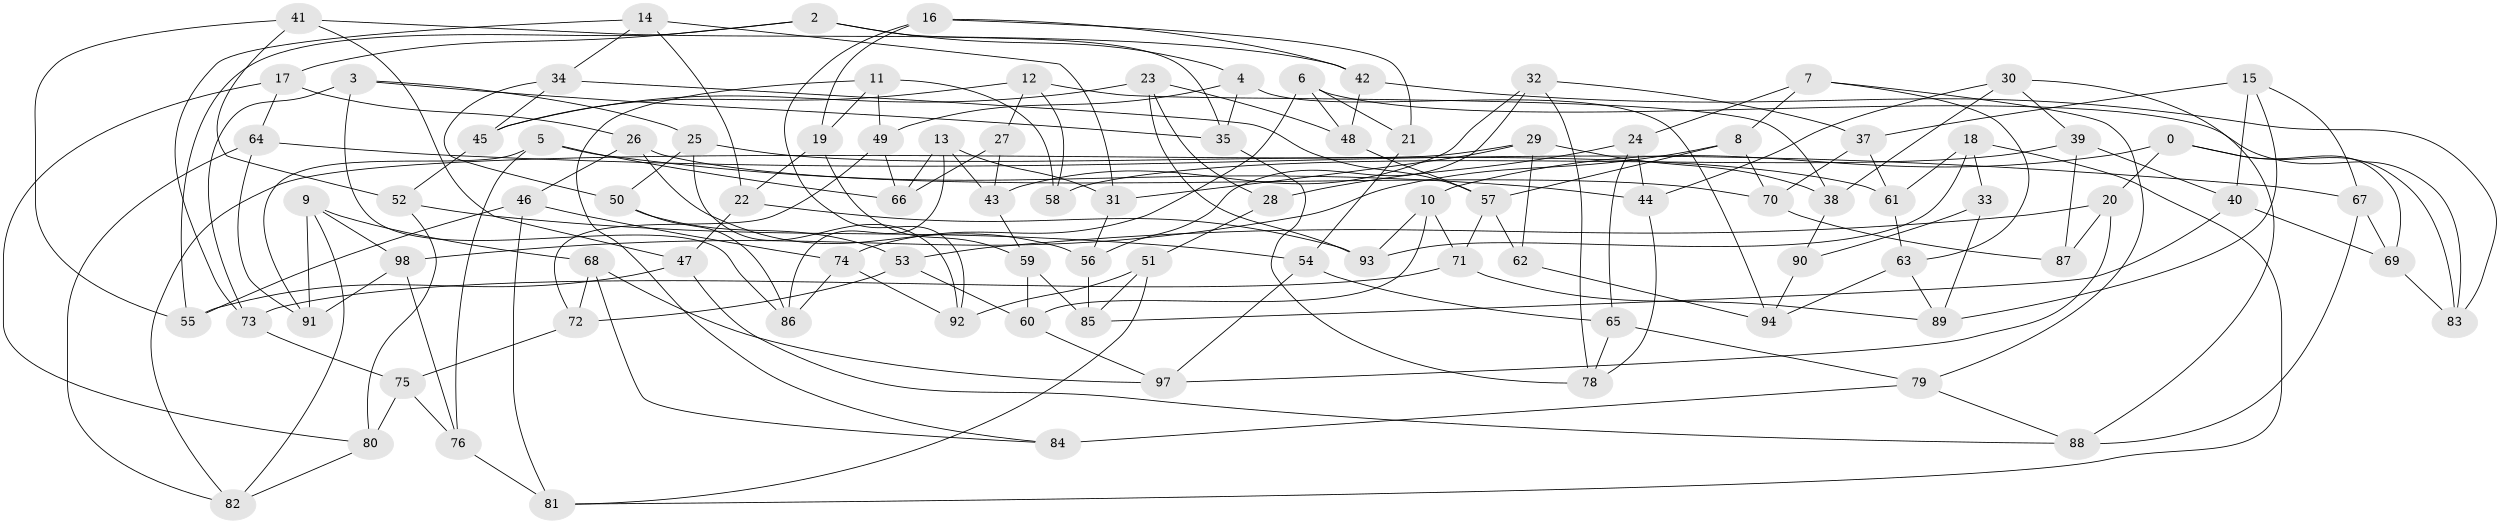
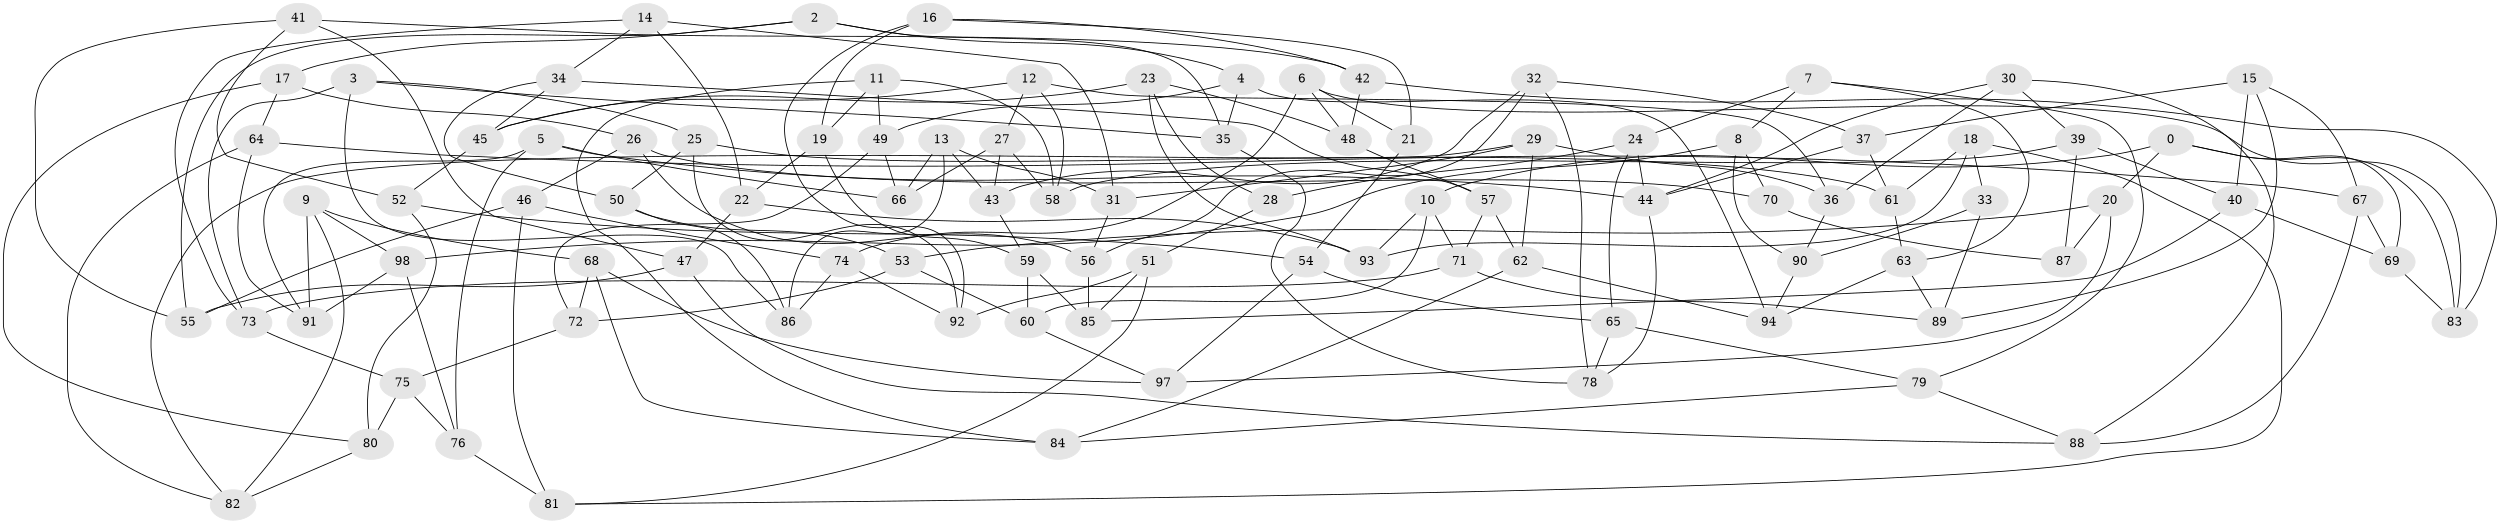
edge "37" -- "70": now "37" -- "44"
edge "27" -- "58": added
edge "8" -- "57": now "8" -- "90"
node "38": label "38" -> "36"
edge "62" -- "84": added
